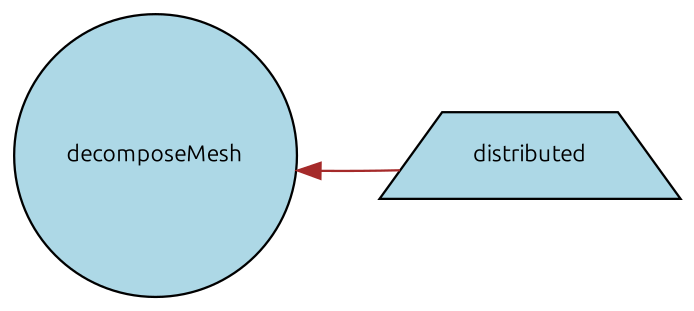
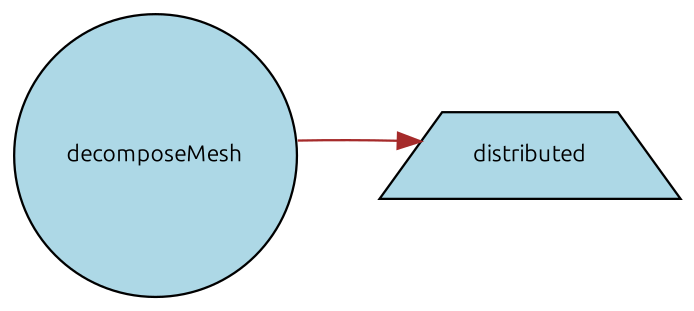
edge "distributed" -> "decomposeMesh": reversed
